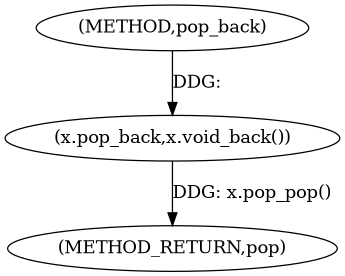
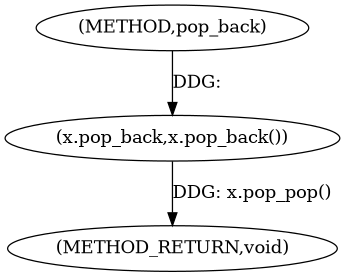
node "(x.pop_back,x.void_back())": label "(x.pop_back,x.void_back())" -> "(x.pop_back,x.pop_back())"
node "(METHOD_RETURN,pop)": label "(METHOD_RETURN,pop)" -> "(METHOD_RETURN,void)"
